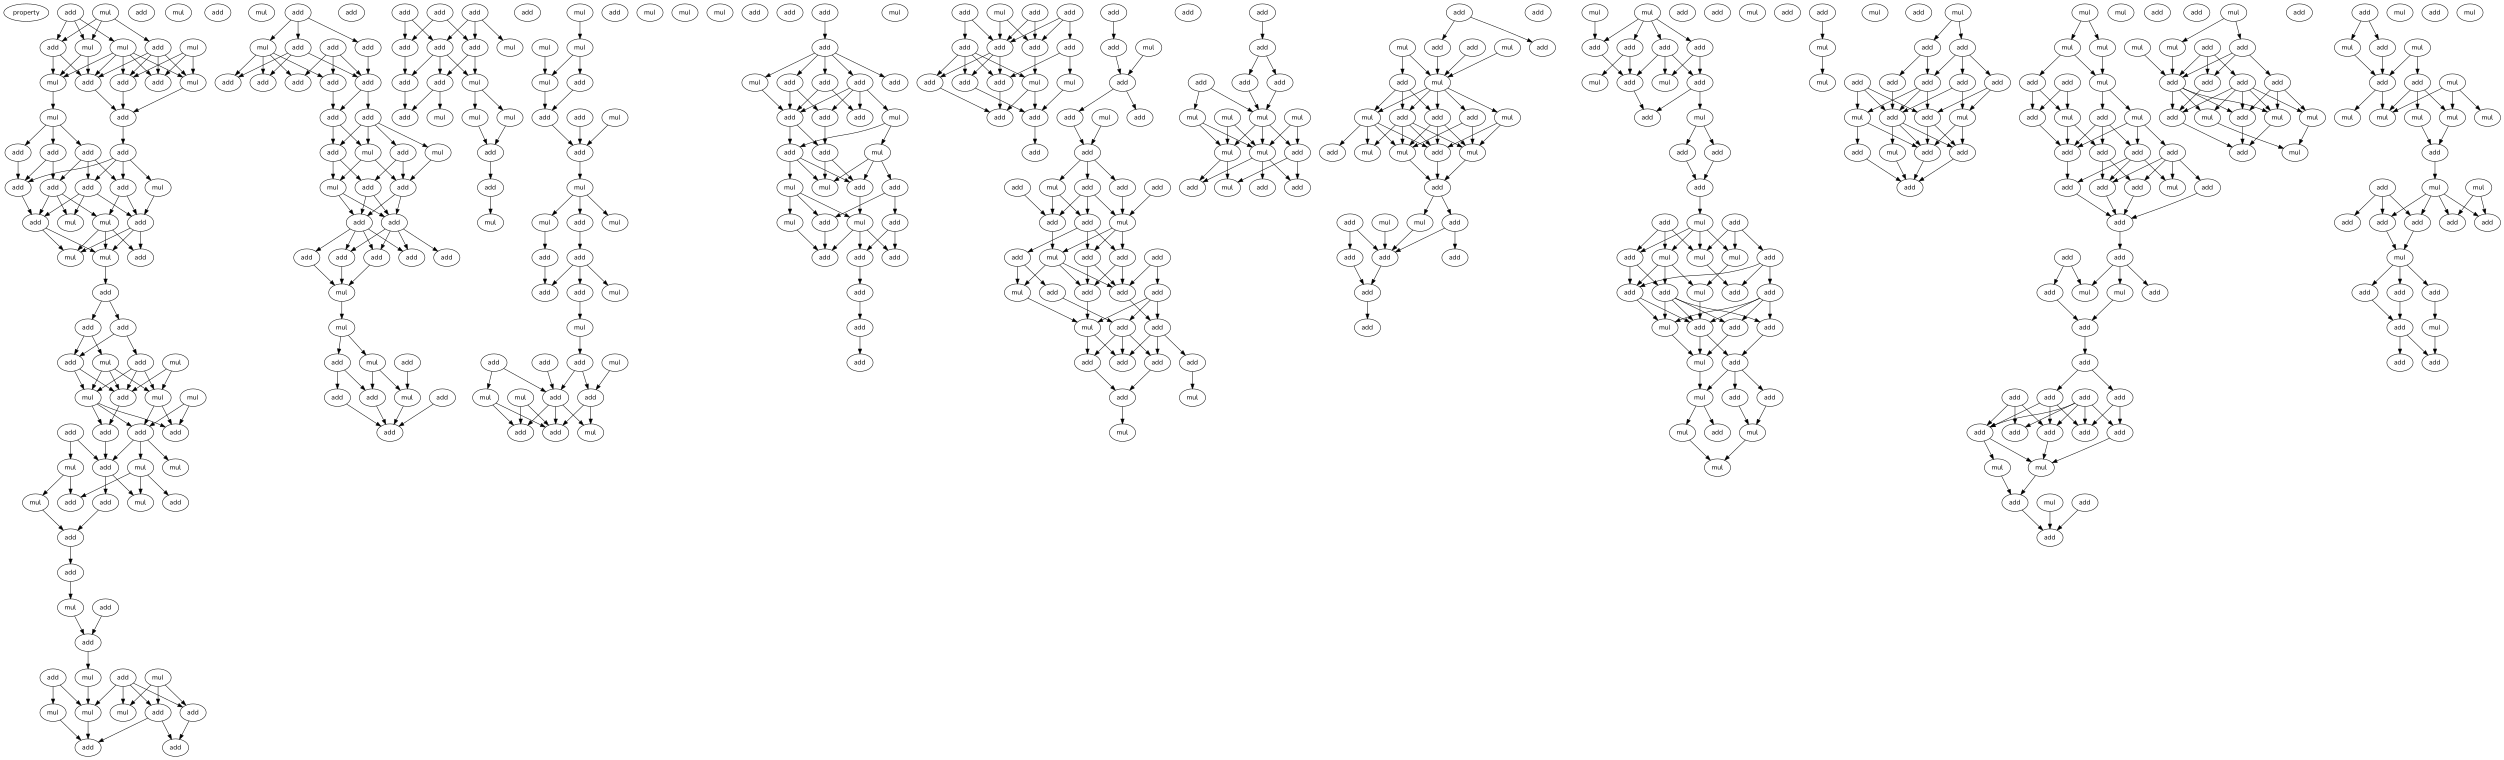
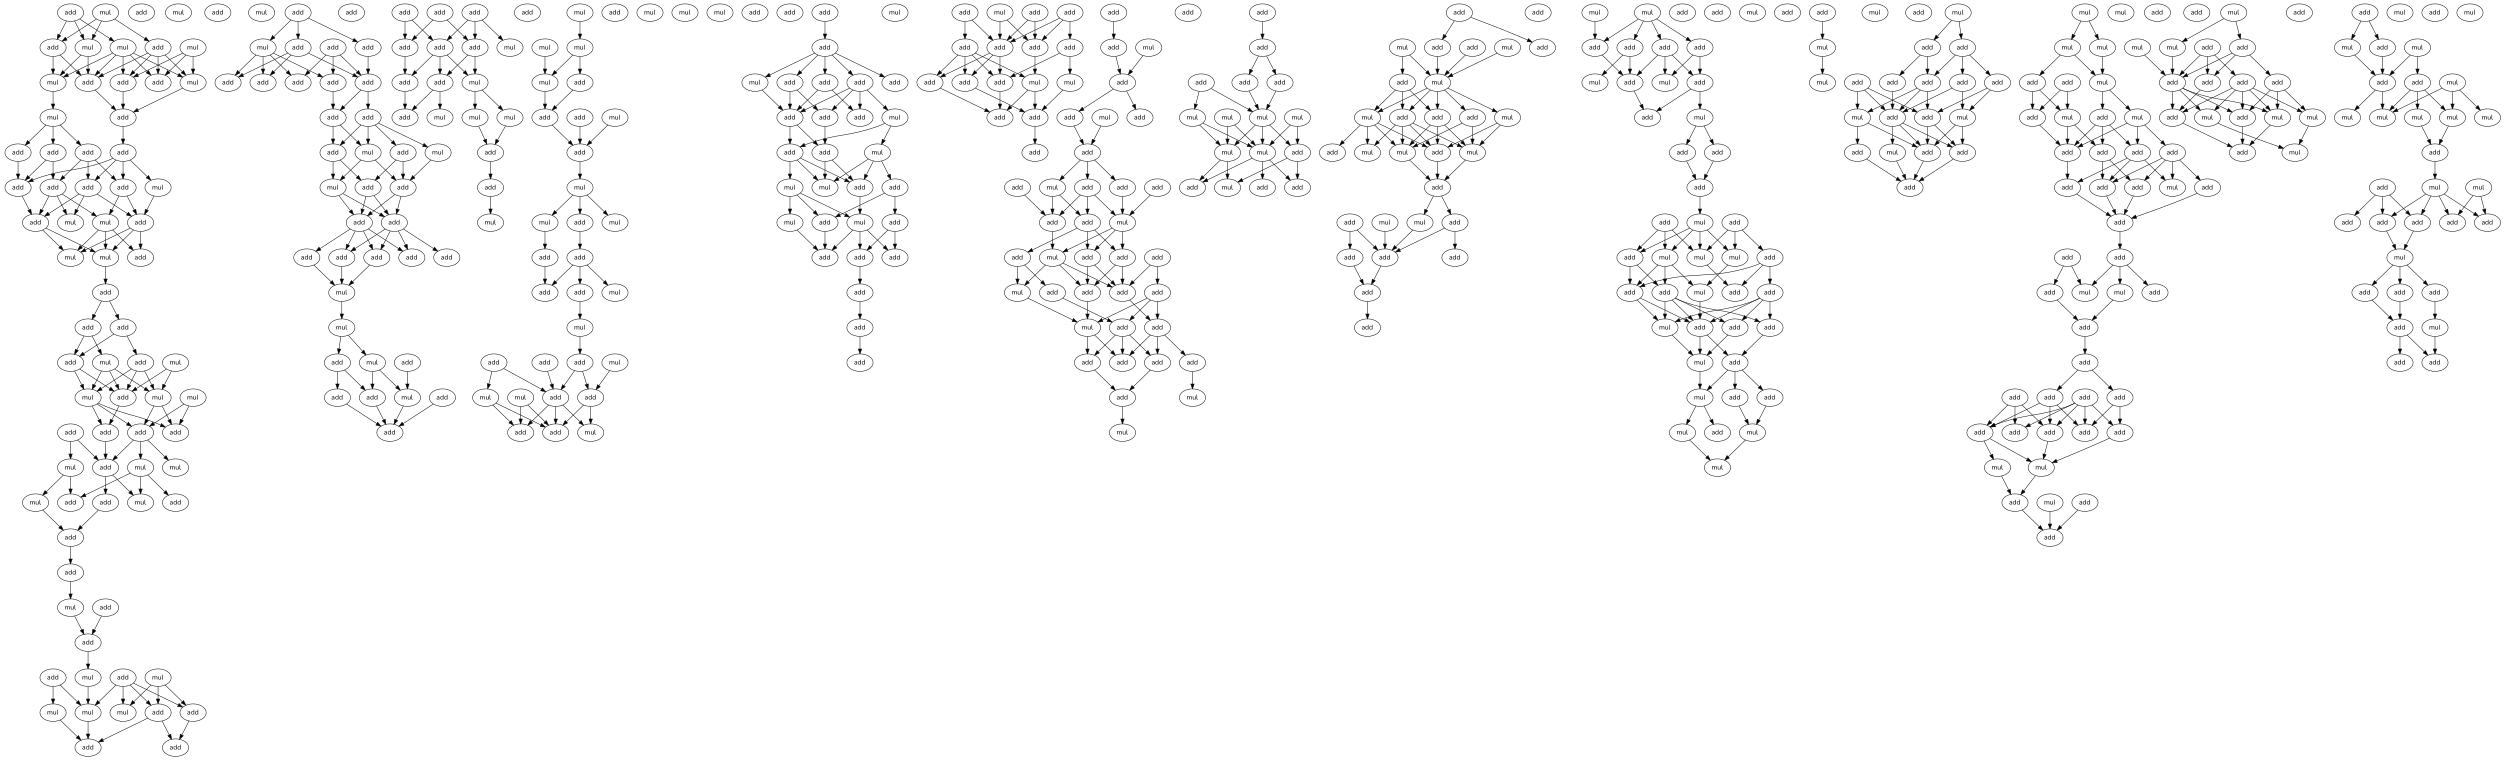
node "property": removed
